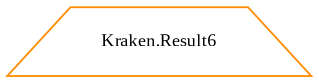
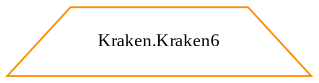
node "Kraken.Result6": label "Kraken.Result6" -> "Kraken.Kraken6"
